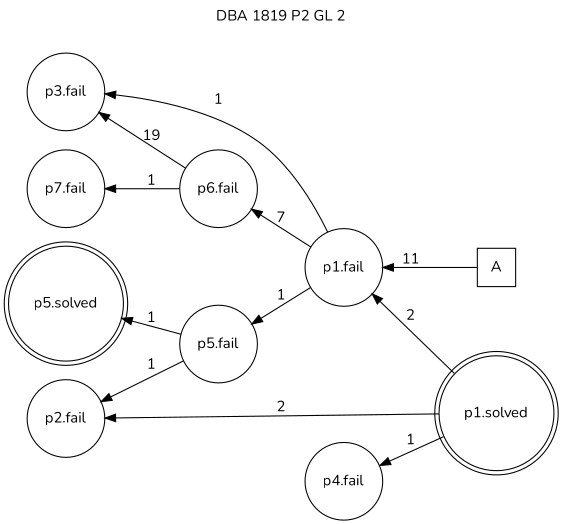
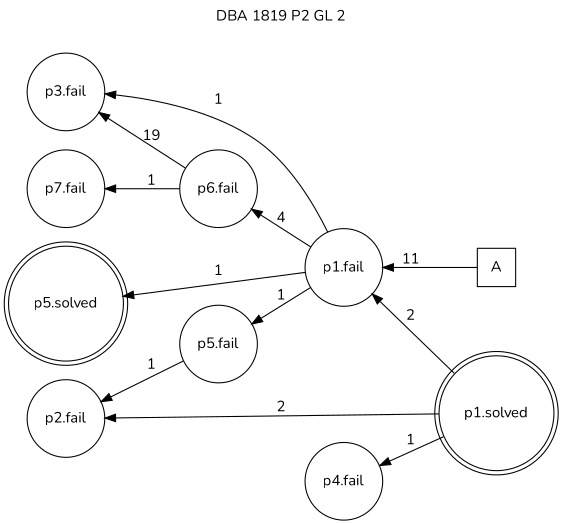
edge "p1.fail" -> "p6.fail": label "7" -> "4"
edge "p5.fail" -> "p5.solved": now "p1.fail" -> "p5.solved"
